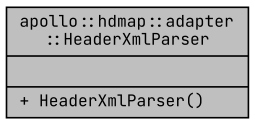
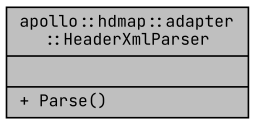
node "apollo::hdmap::adapter": text "+ HeaderXmlParser()" -> "+ Parse()"
